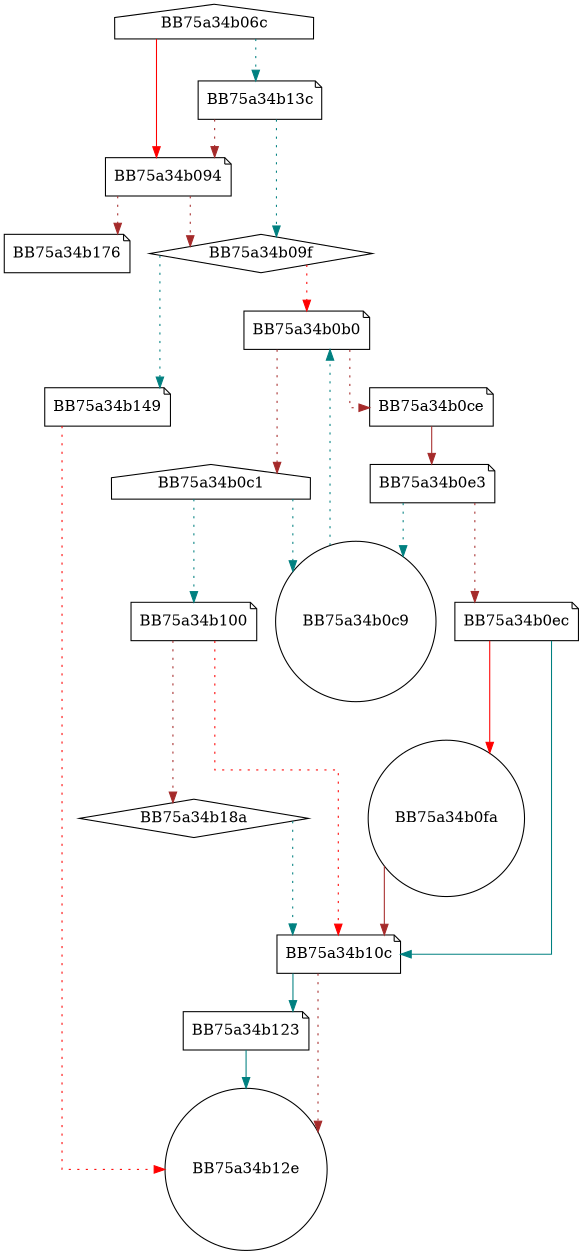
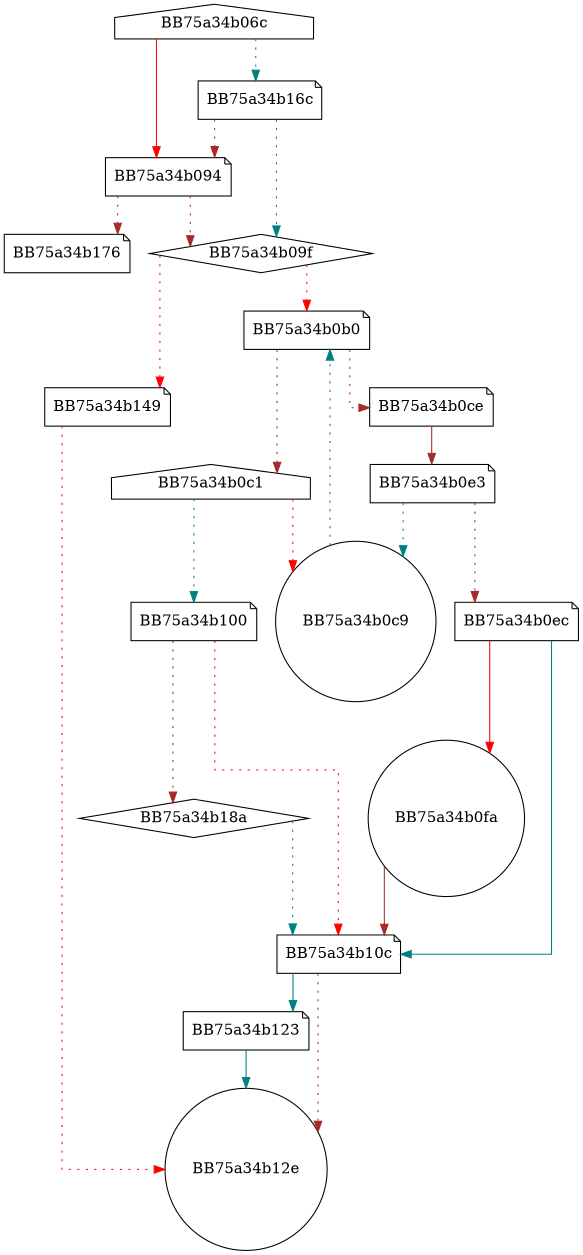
node "BB75a34b13c": label "BB75a34b13c" -> "BB75a34b16c"
edge "BB75a34b09f" -> "BB75a34b149": color teal -> red
edge "BB75a34b0c1" -> "BB75a34b0c9": color teal -> red
